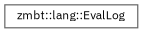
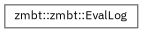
node "zmbt::lang::EvalLog": label "zmbt::lang::EvalLog" -> "zmbt::zmbt::EvalLog"
